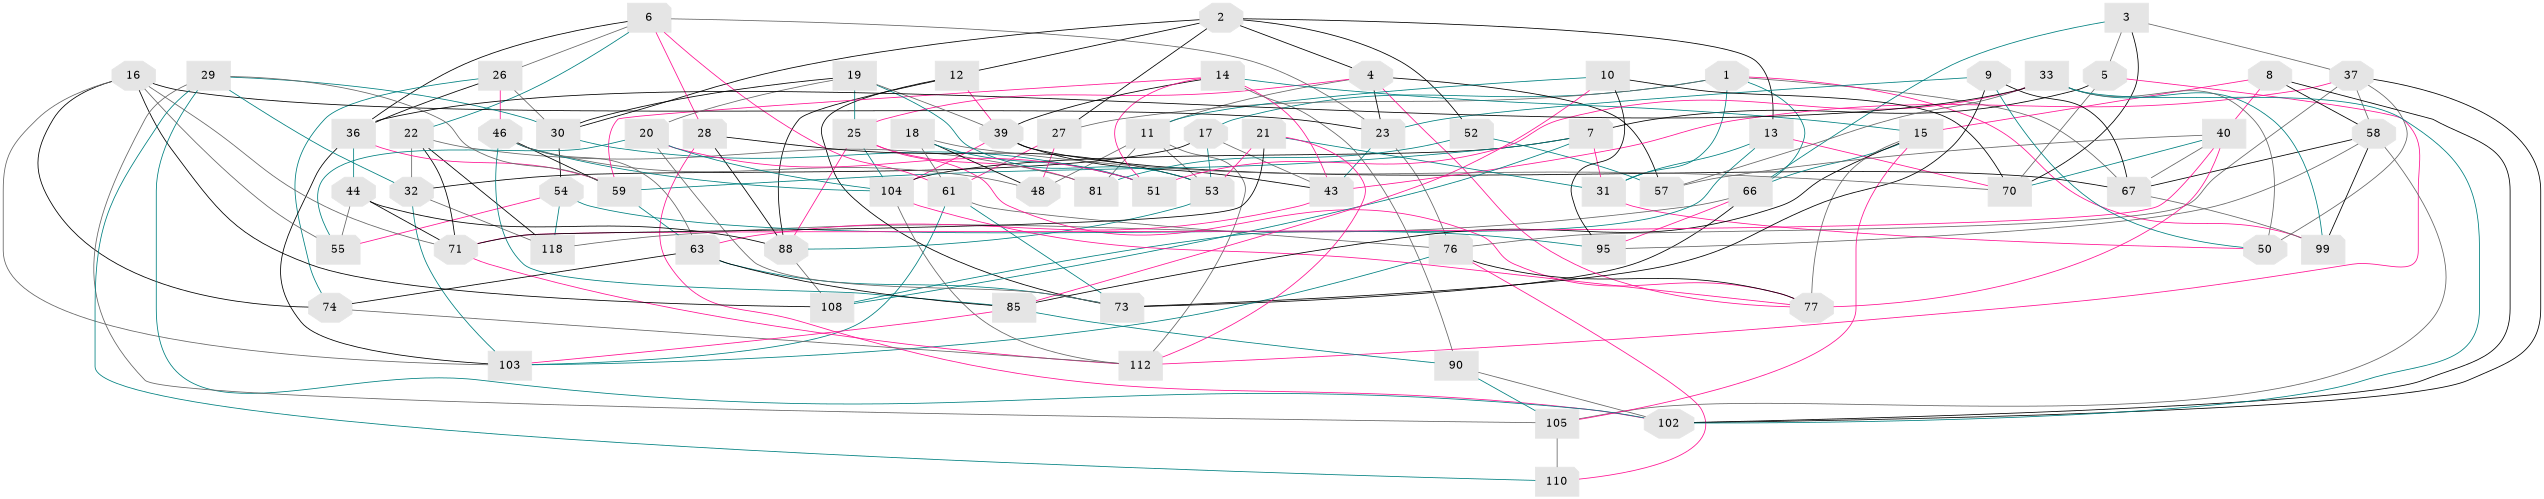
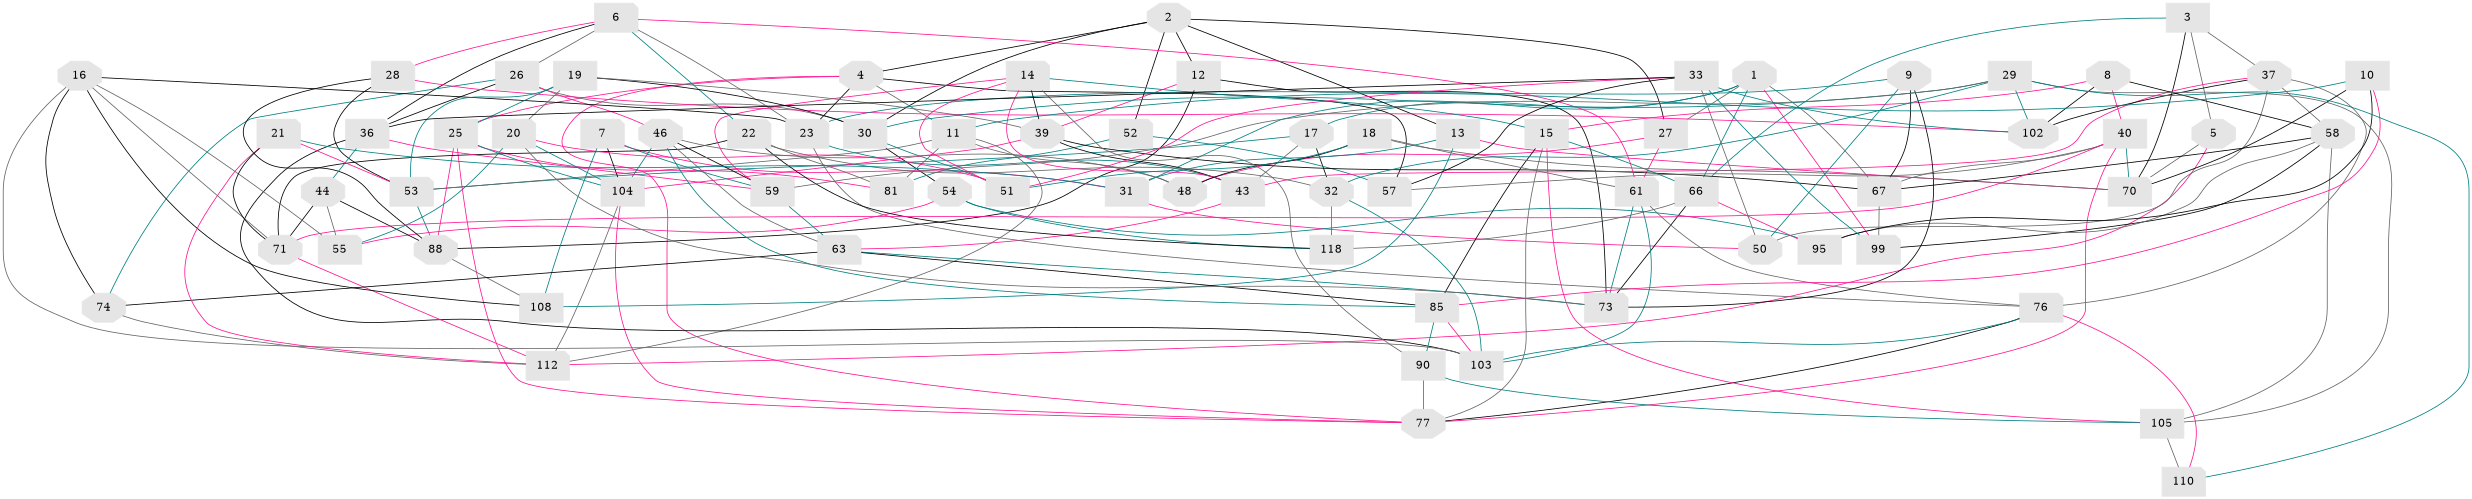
edge "5" -- "7": removed
edge "33" -- "57": color gray40 -> black
edge "90" -- "102": now "90" -- "77"
